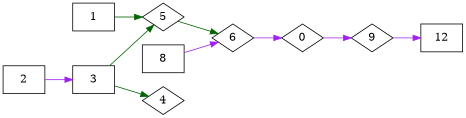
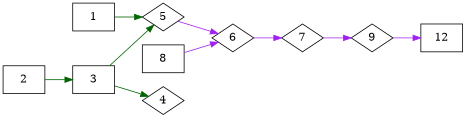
edge "5" -> "6": color darkgreen -> purple
node "0": label "0" -> "7"
edge "2" -> "3": color purple -> darkgreen
